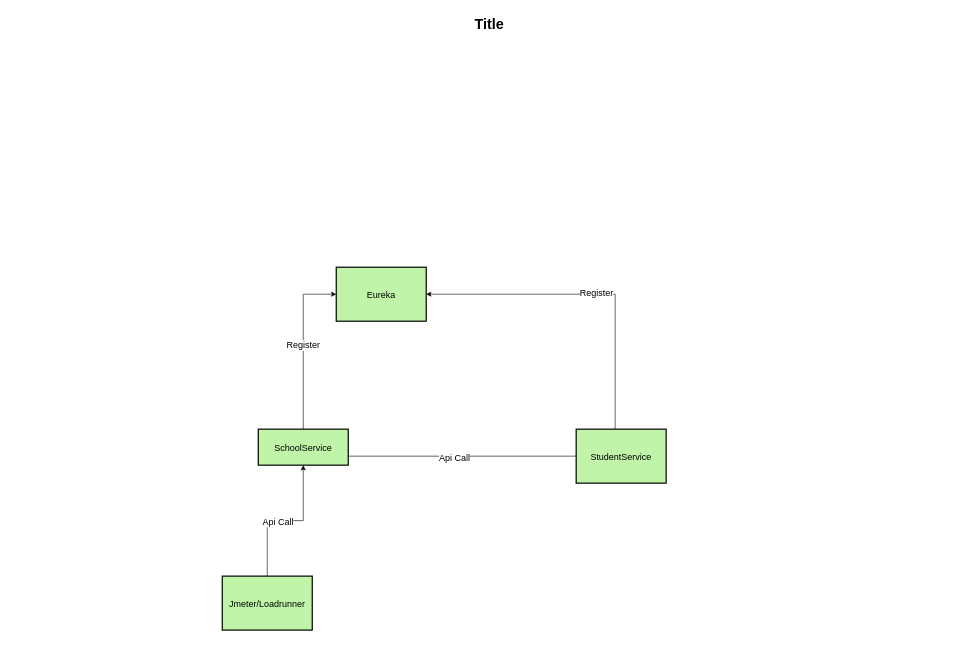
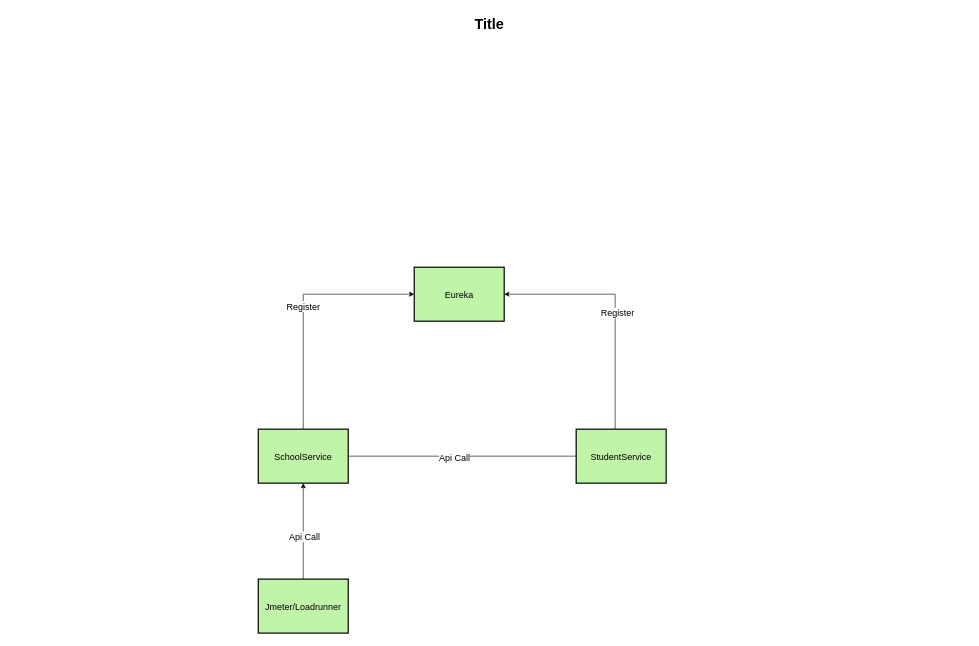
node "Eureka": moved (381, 294) -> (459, 294)
node "SchoolService": size 90x36 -> 90x54
node "Jmeter/Loadrunner": moved (267, 603) -> (303, 606)
